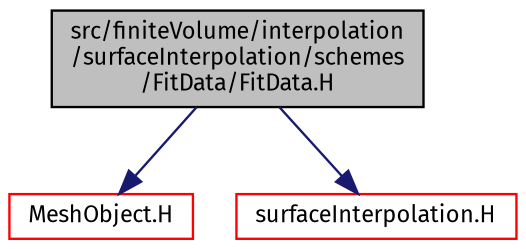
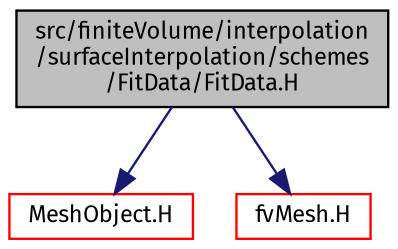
node "surfaceInterpolation.H": label "surfaceInterpolation.H" -> "fvMesh.H"
